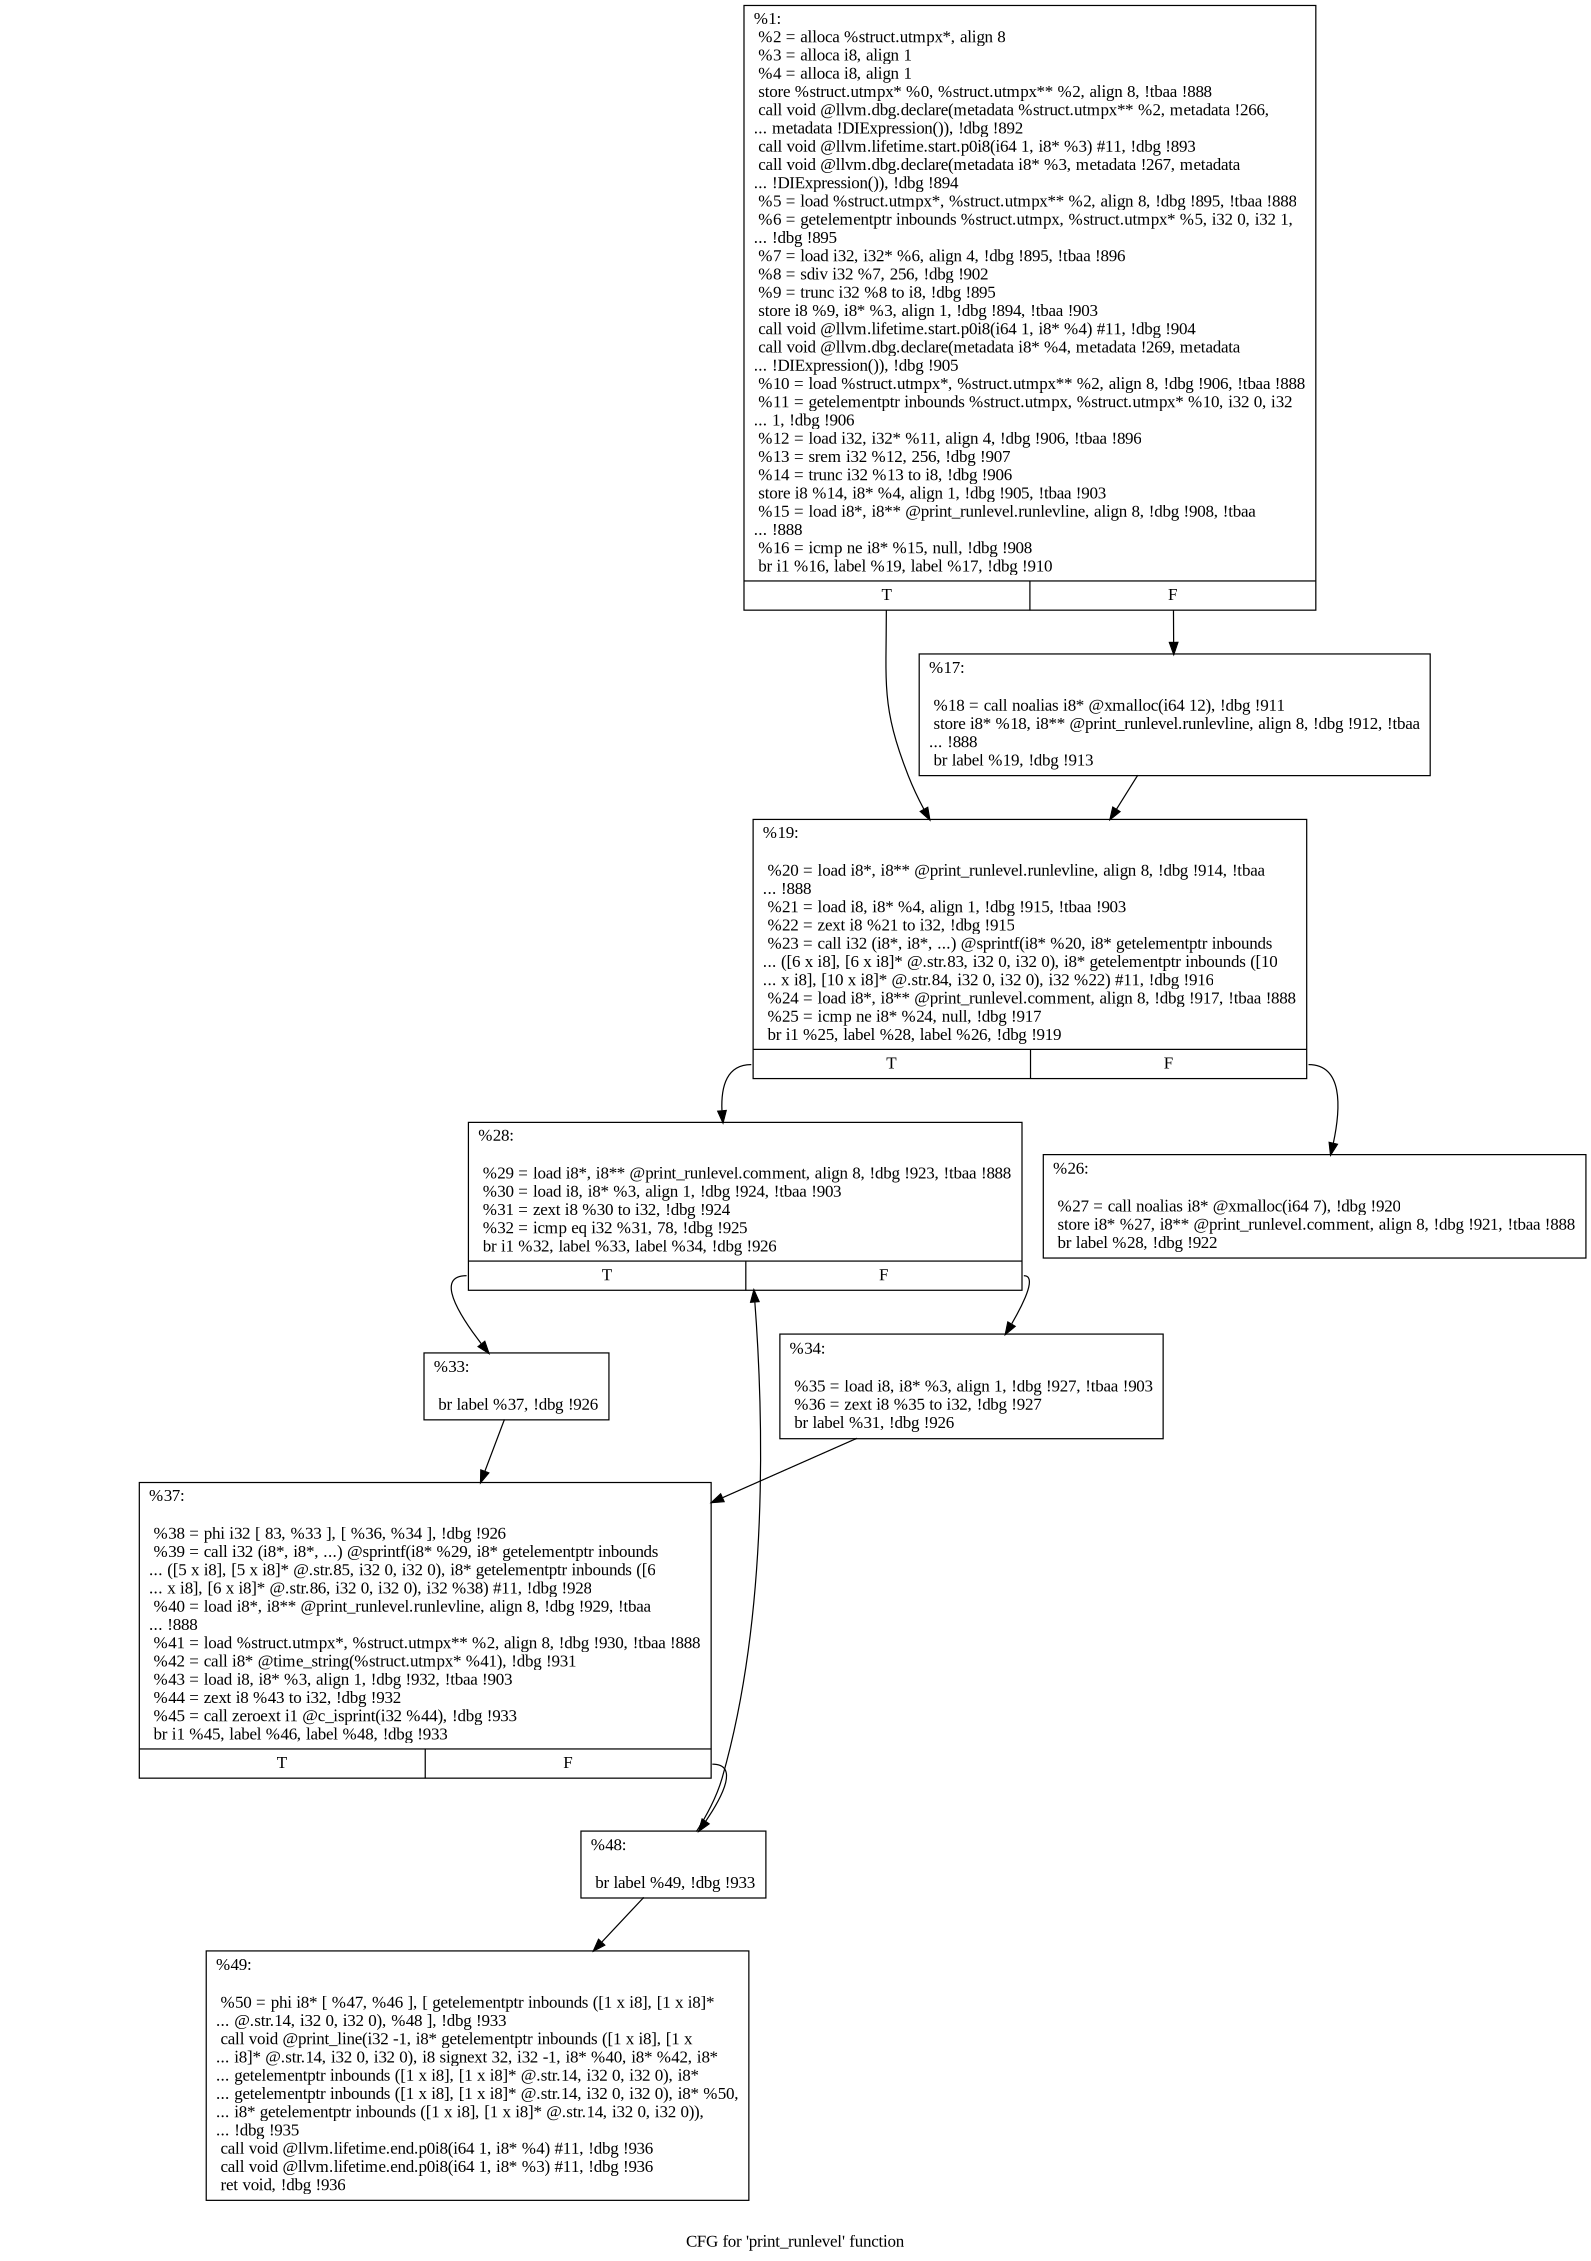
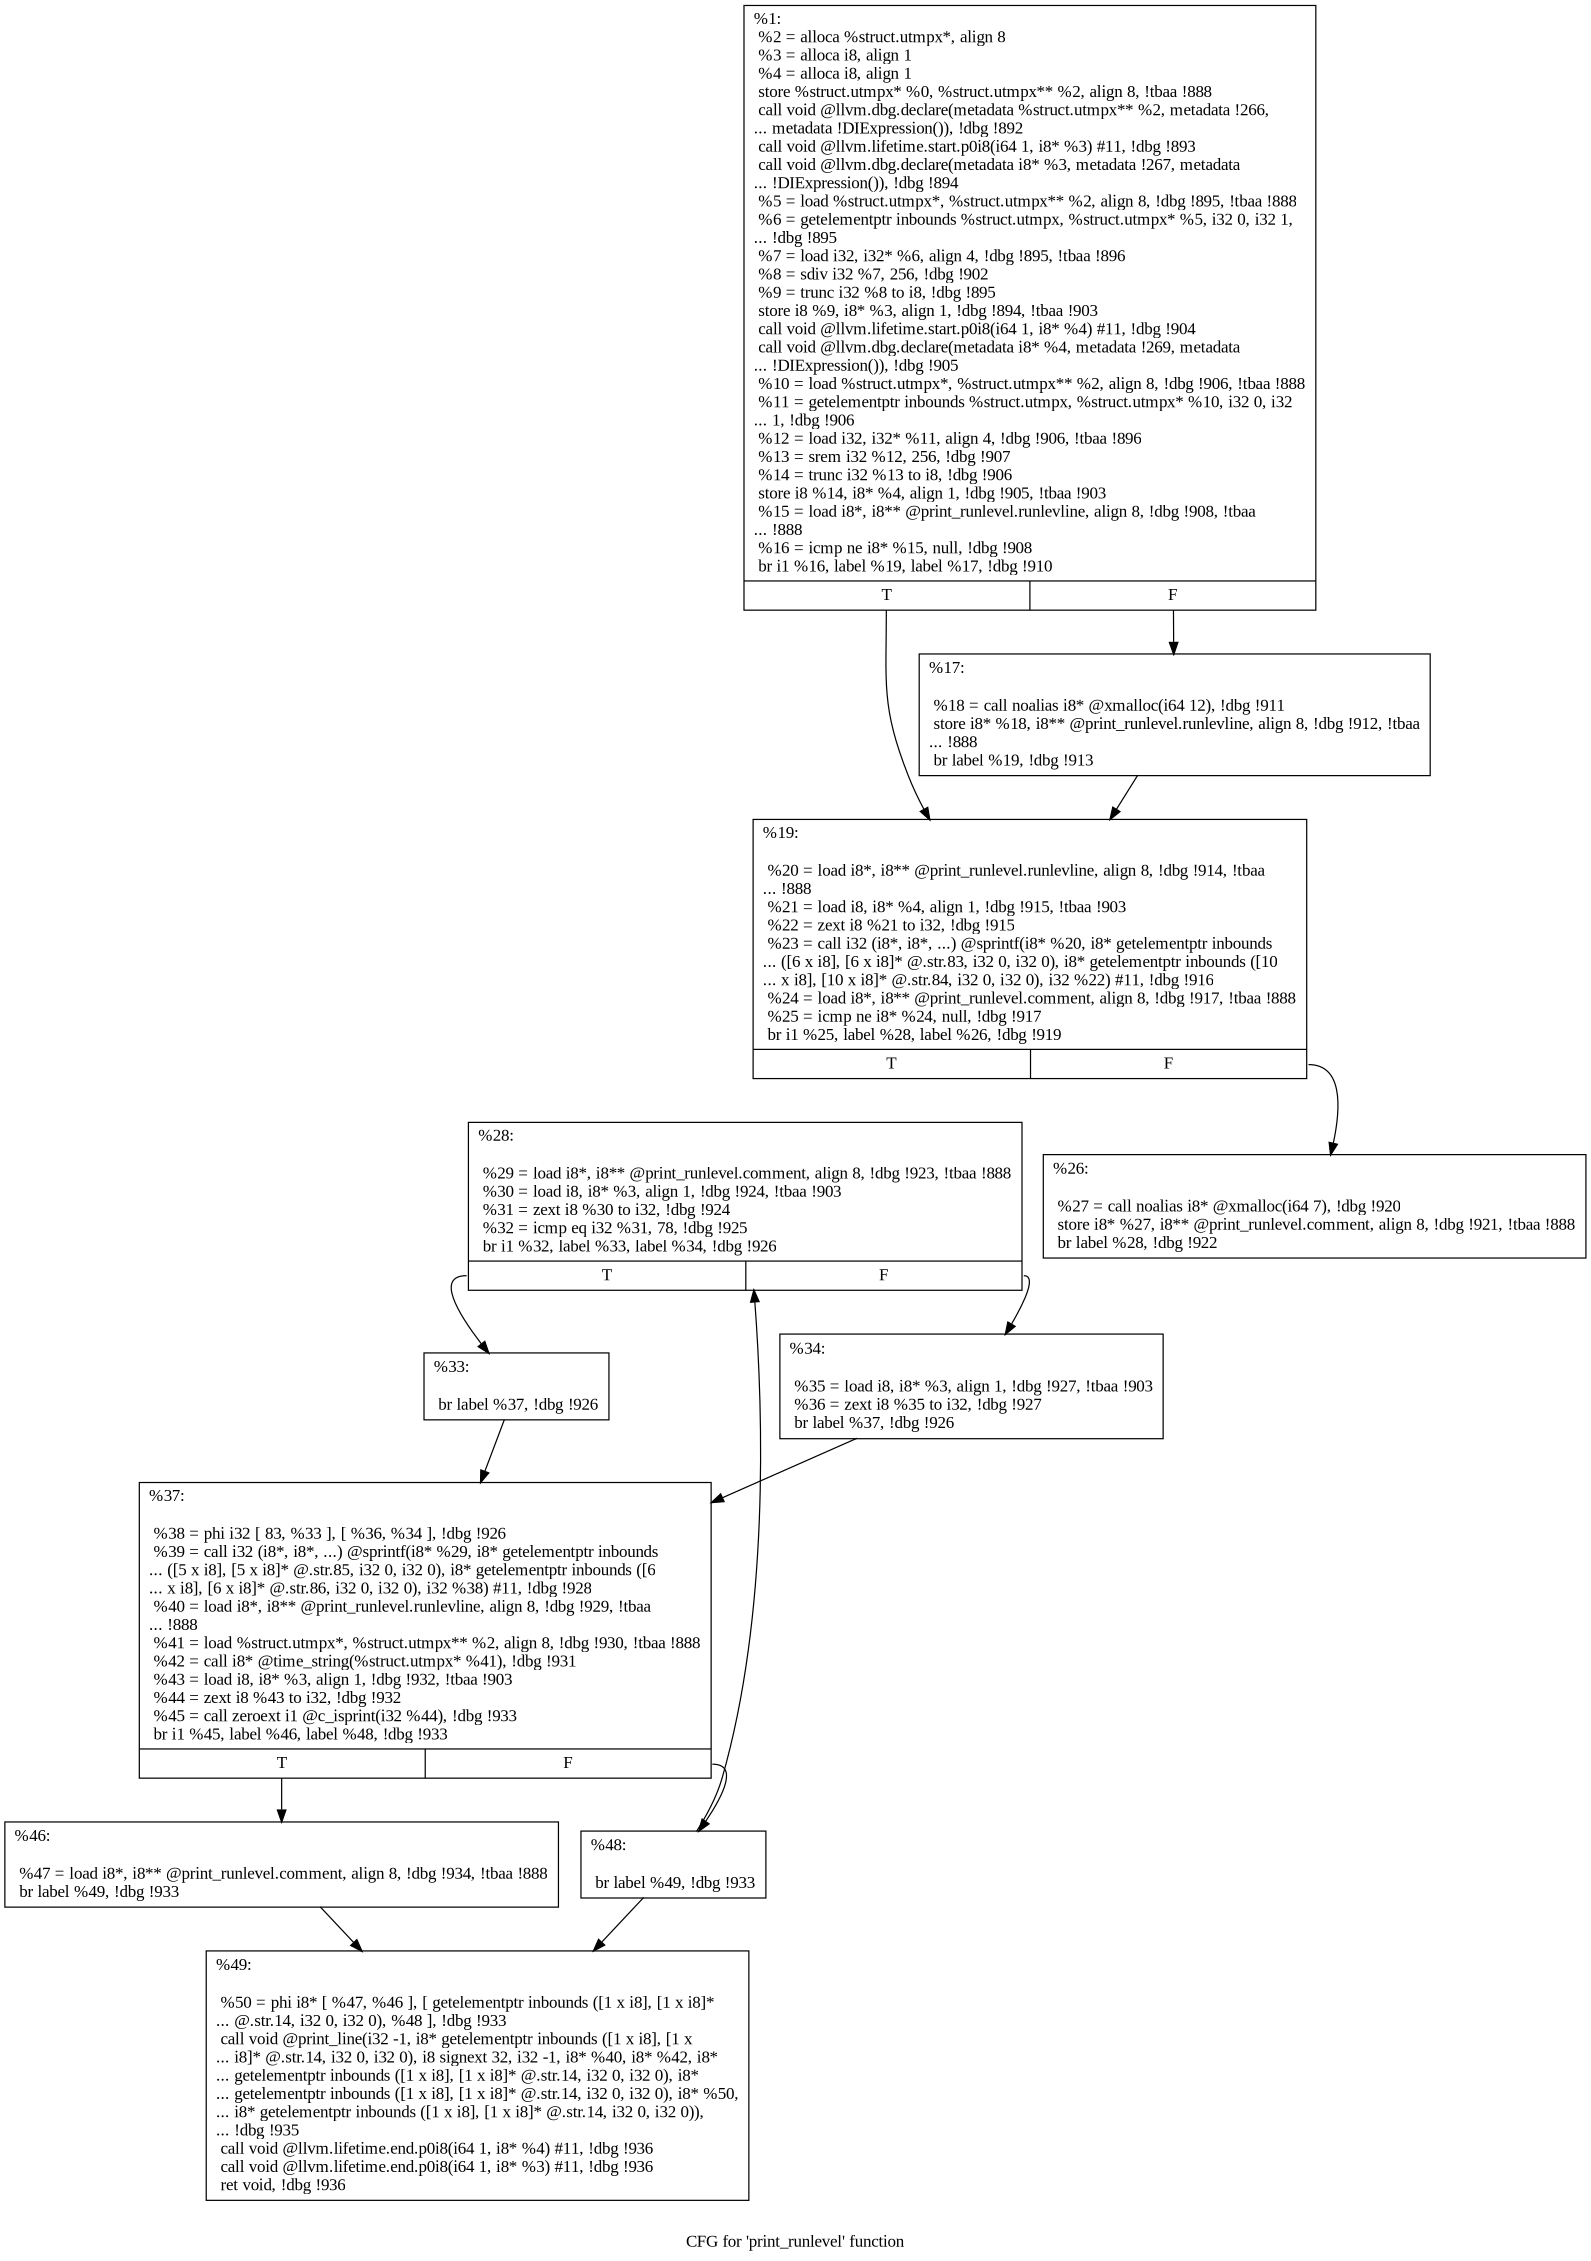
edge "%19:" -> "%28:": removed
node "%34:": text "br label %31, !dbg !926" -> "br label %37, !dbg !926"
node "%46:": added
